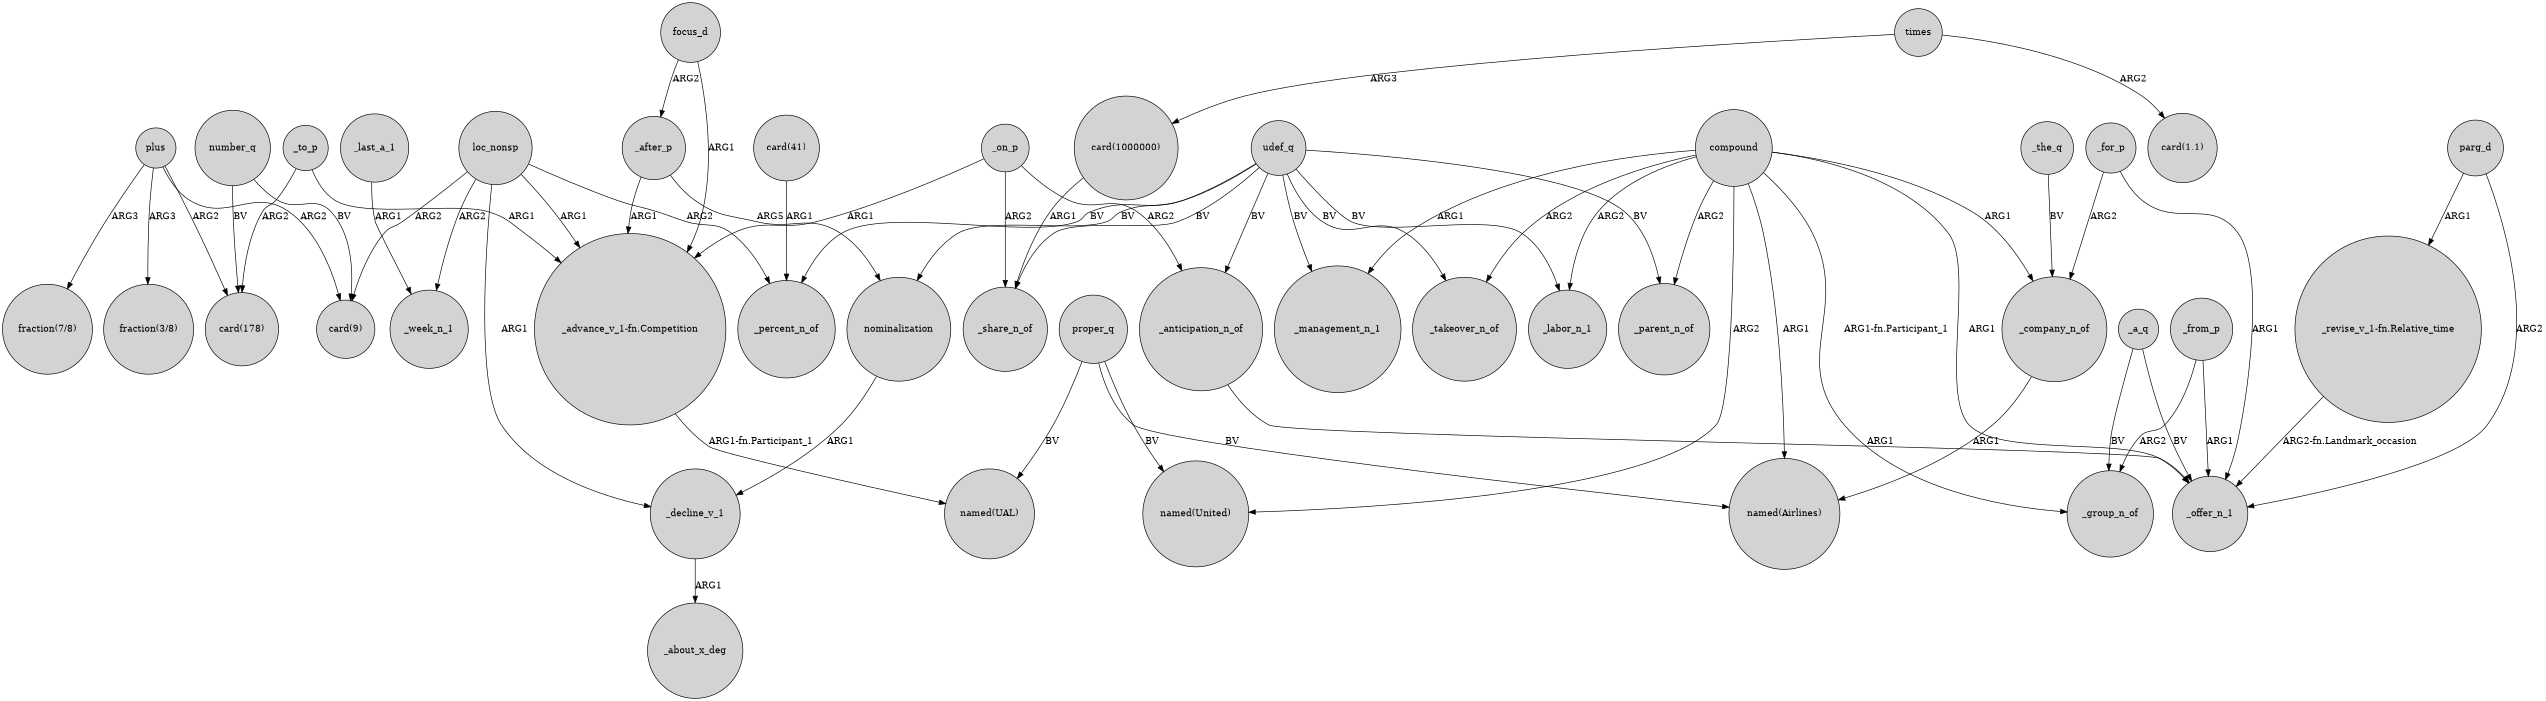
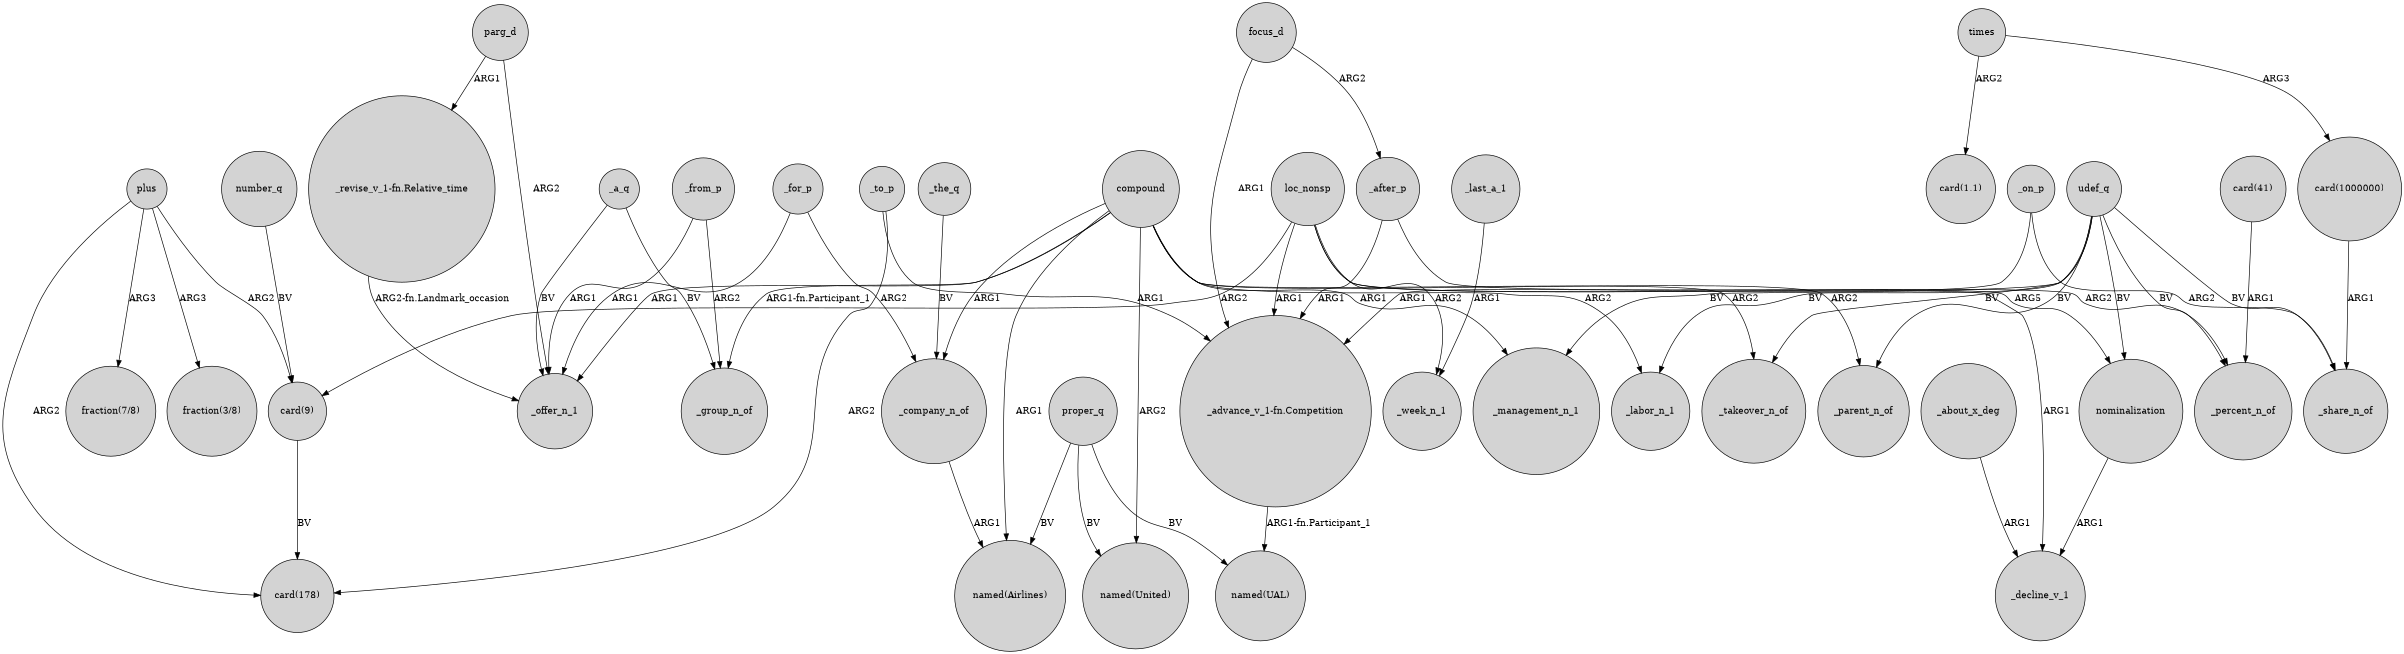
edge "number_q" -> "card(178)": now "card(9)" -> "card(178)"
node "_anticipation_n_of": removed
edge "_decline_v_1" -> "_about_x_deg": reversed
